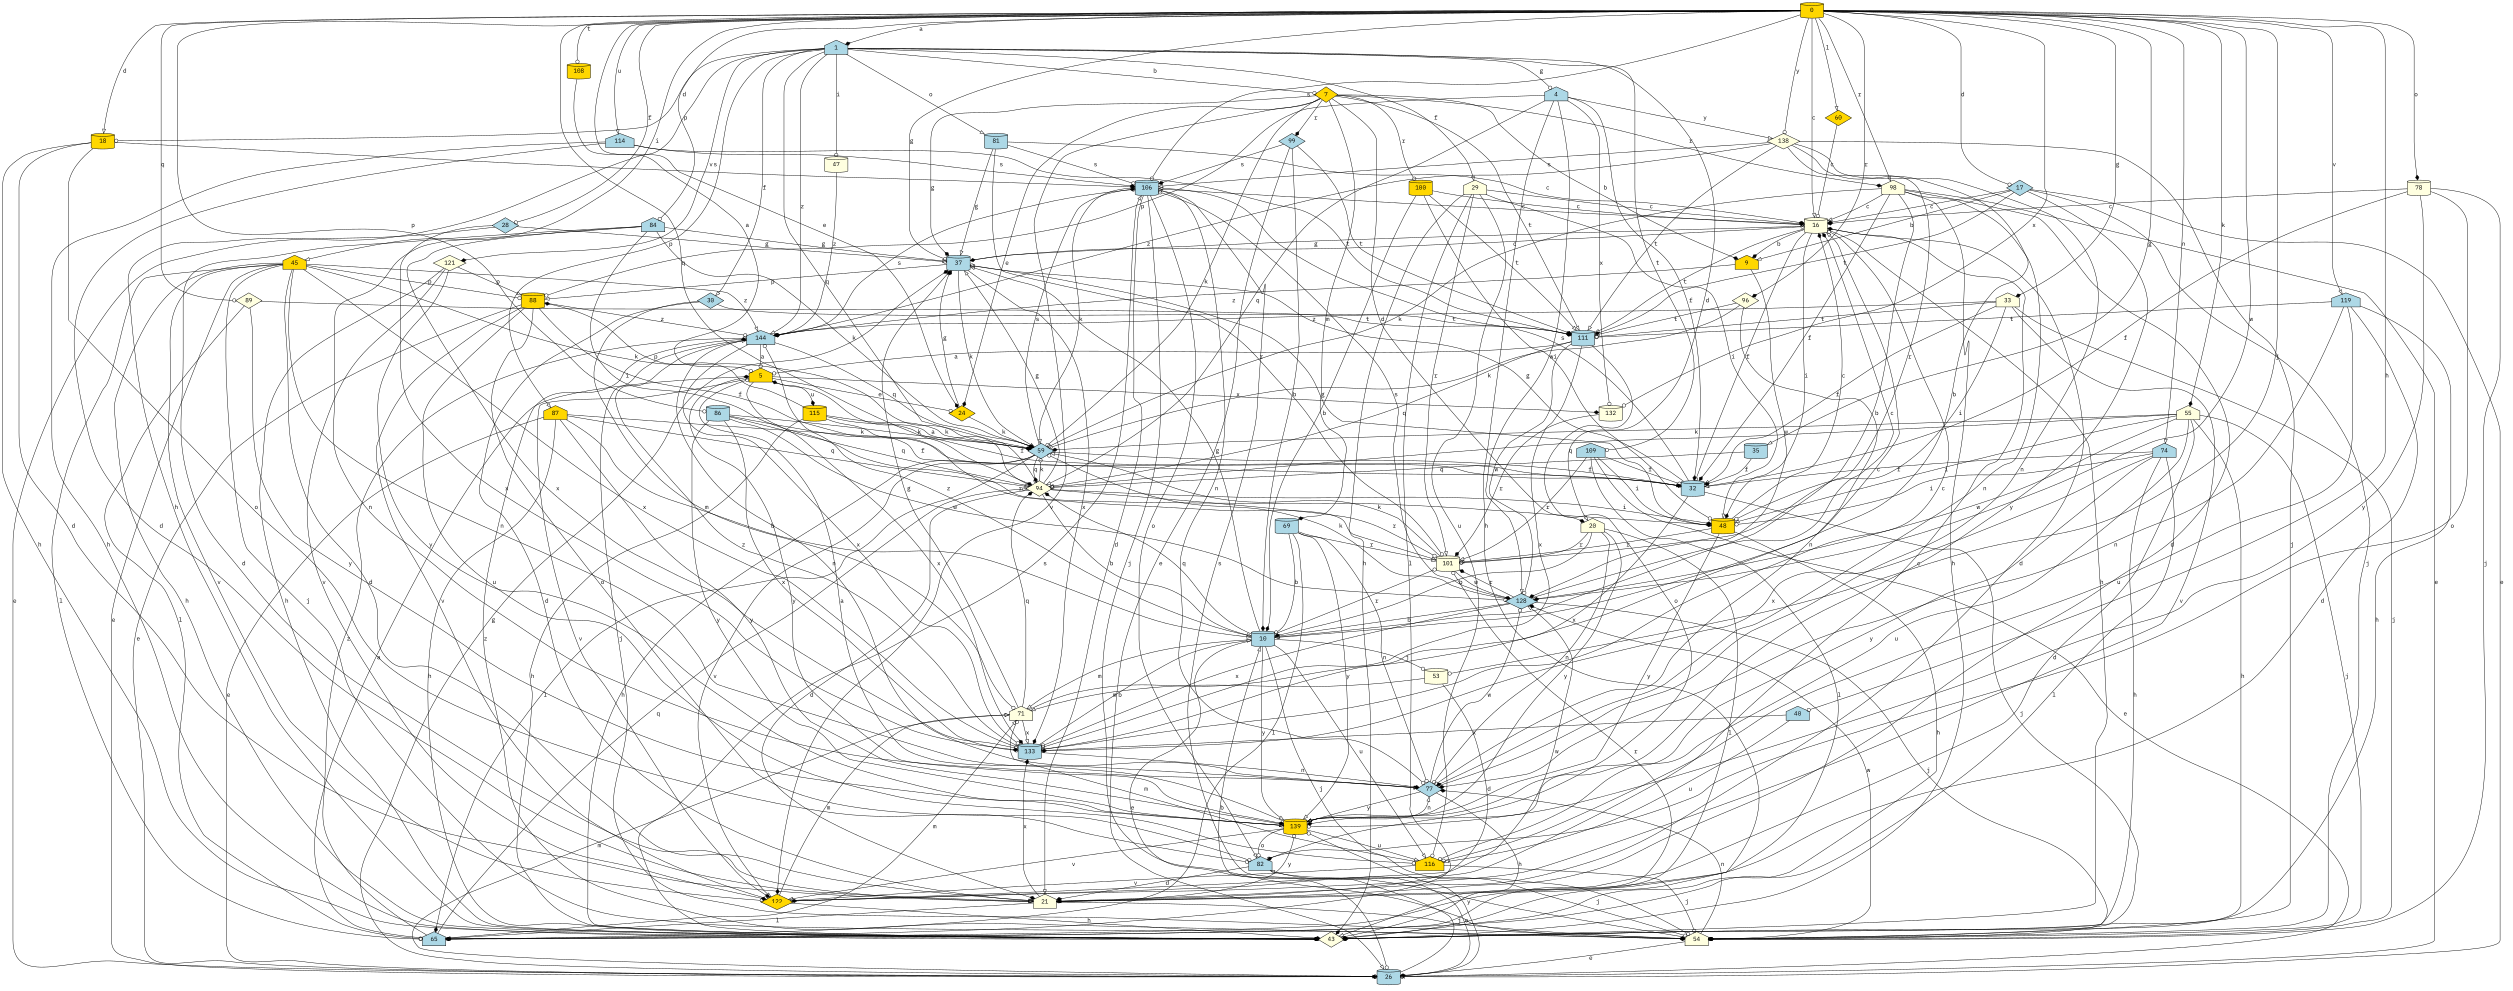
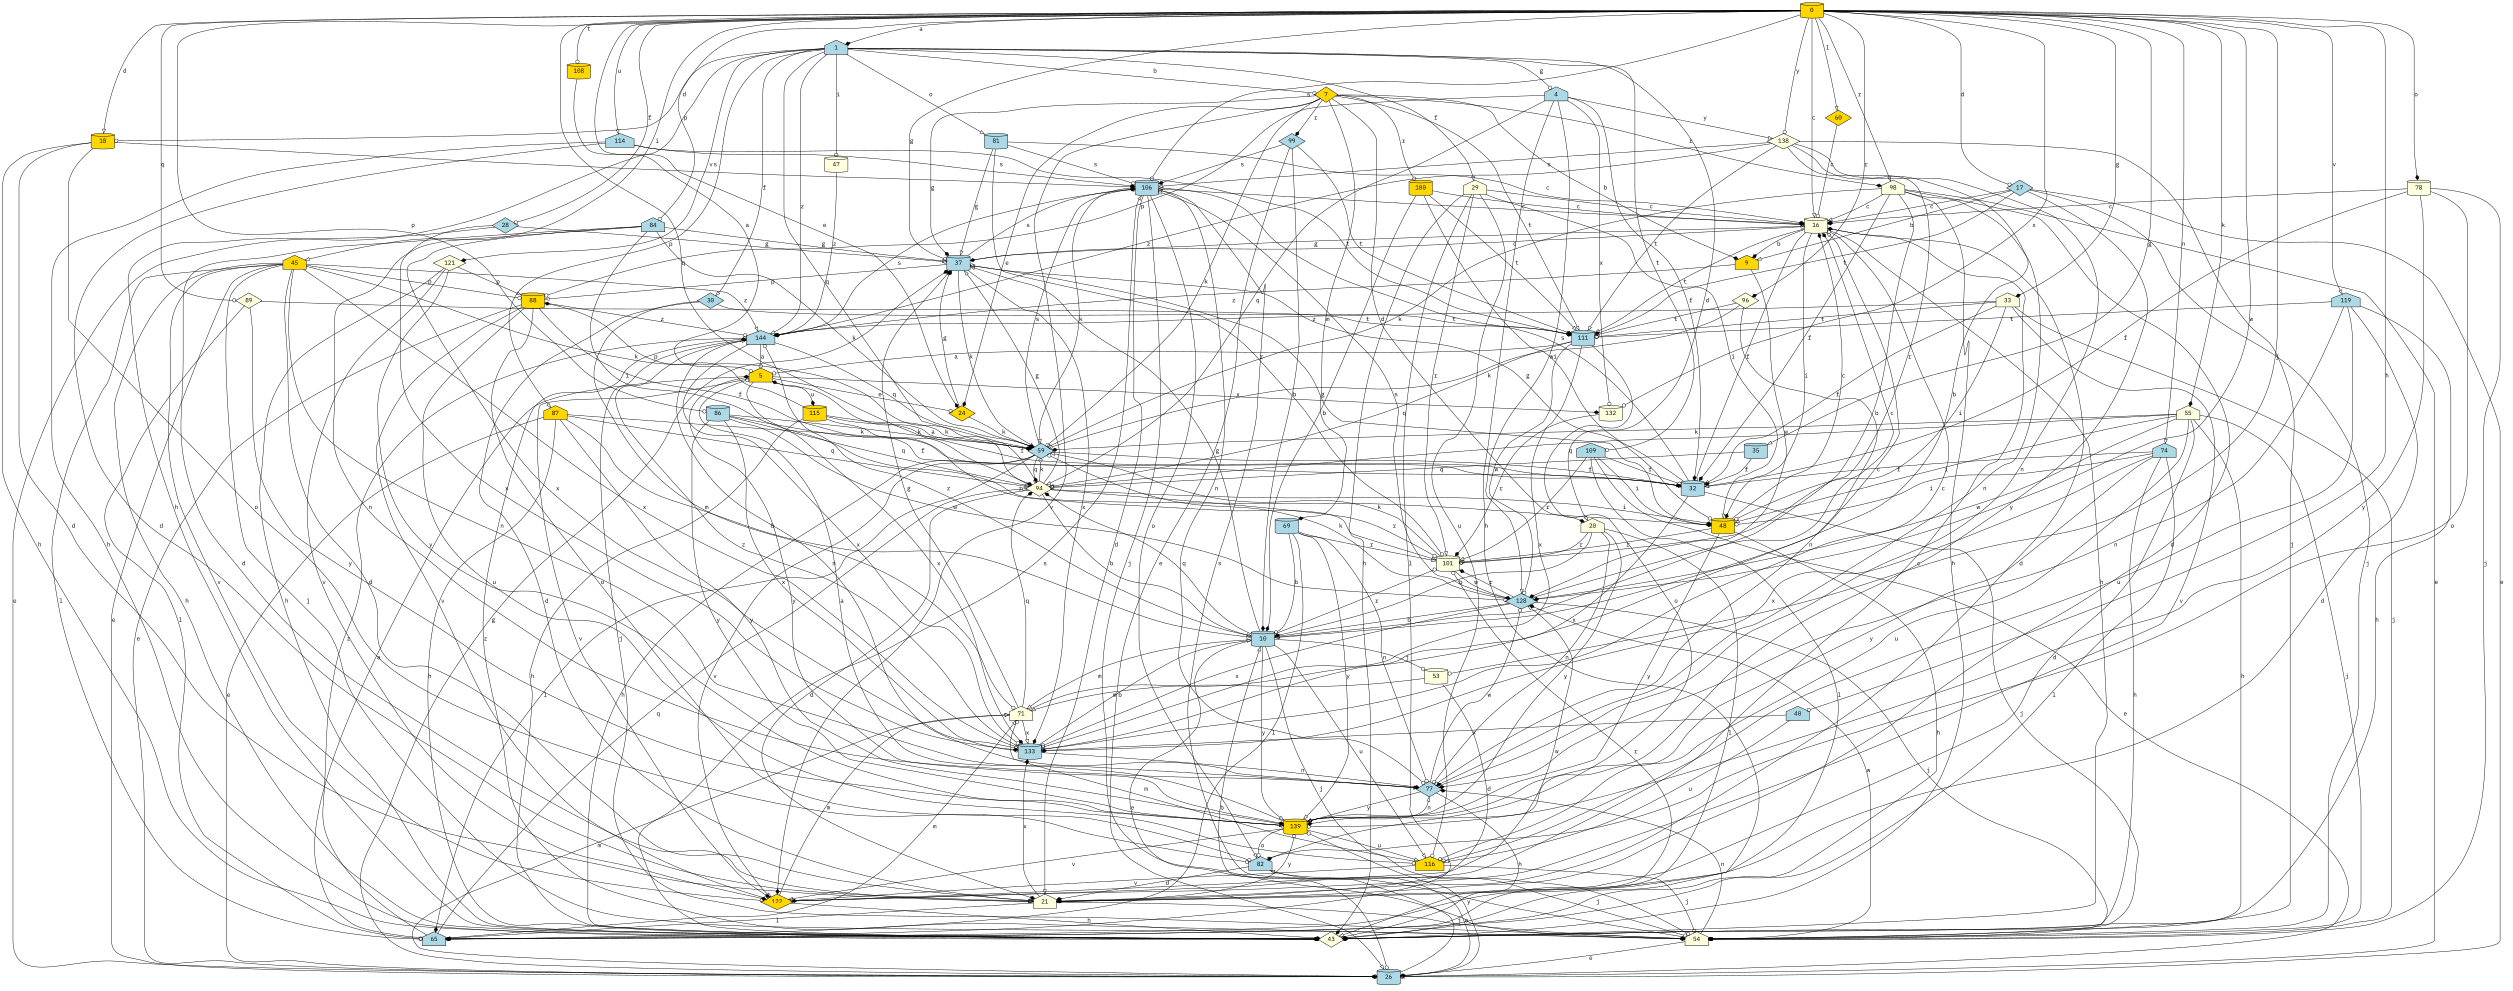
edge "37" -> "106": added, label "s"
